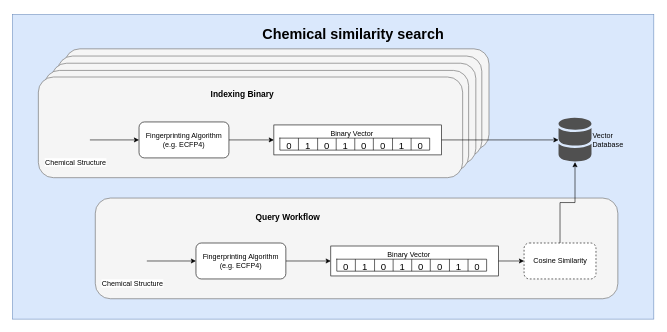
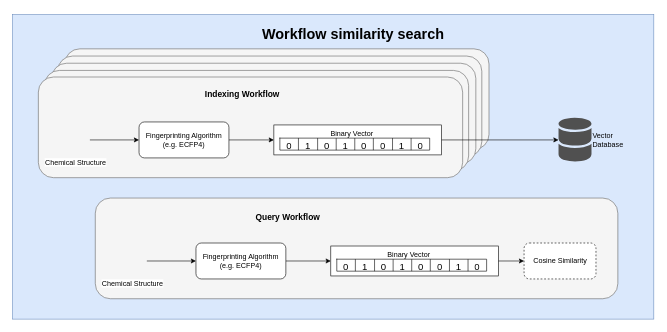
node "Chemical similarity search": label "Chemical similarity search" -> "Workflow similarity search"
node "Indexing Binary": label "Indexing Binary" -> "Indexing Workflow"
edge "Cosine Similarity" -> "Vector Database": removed
